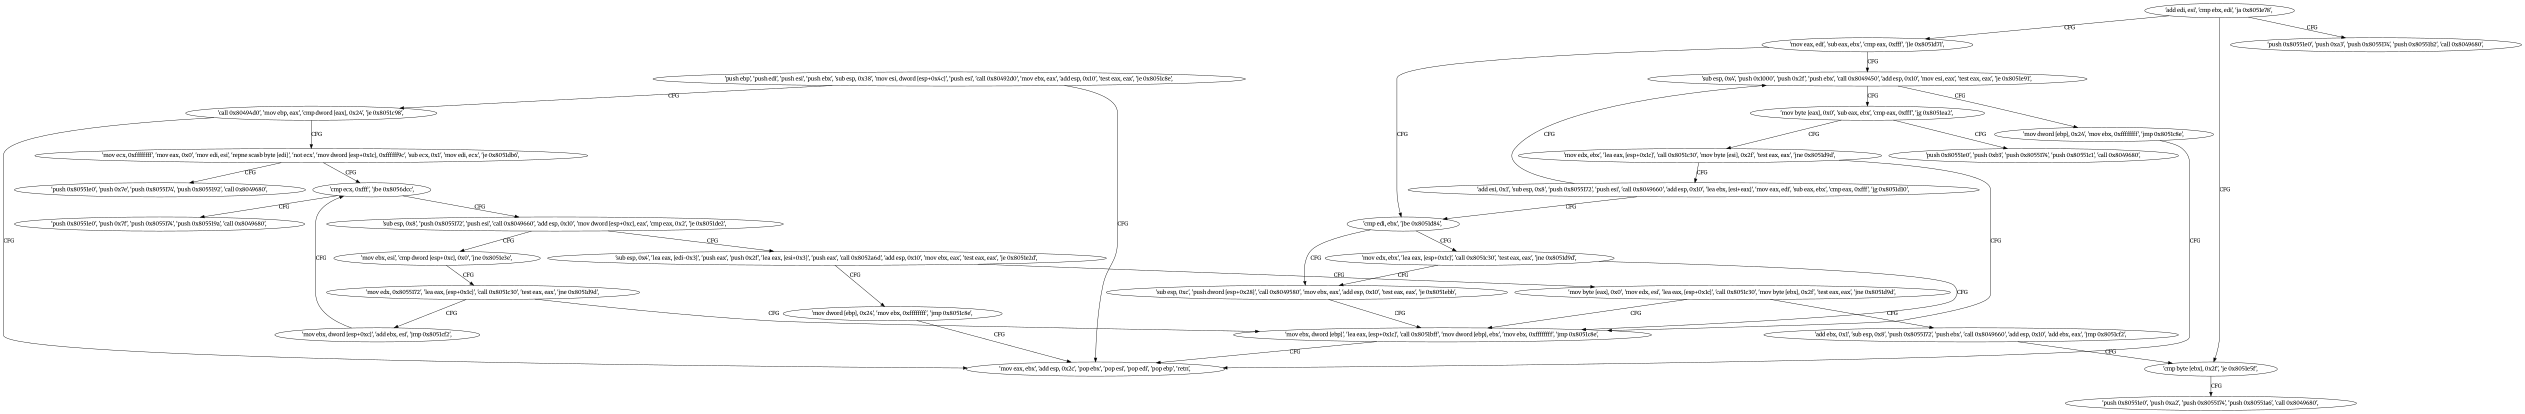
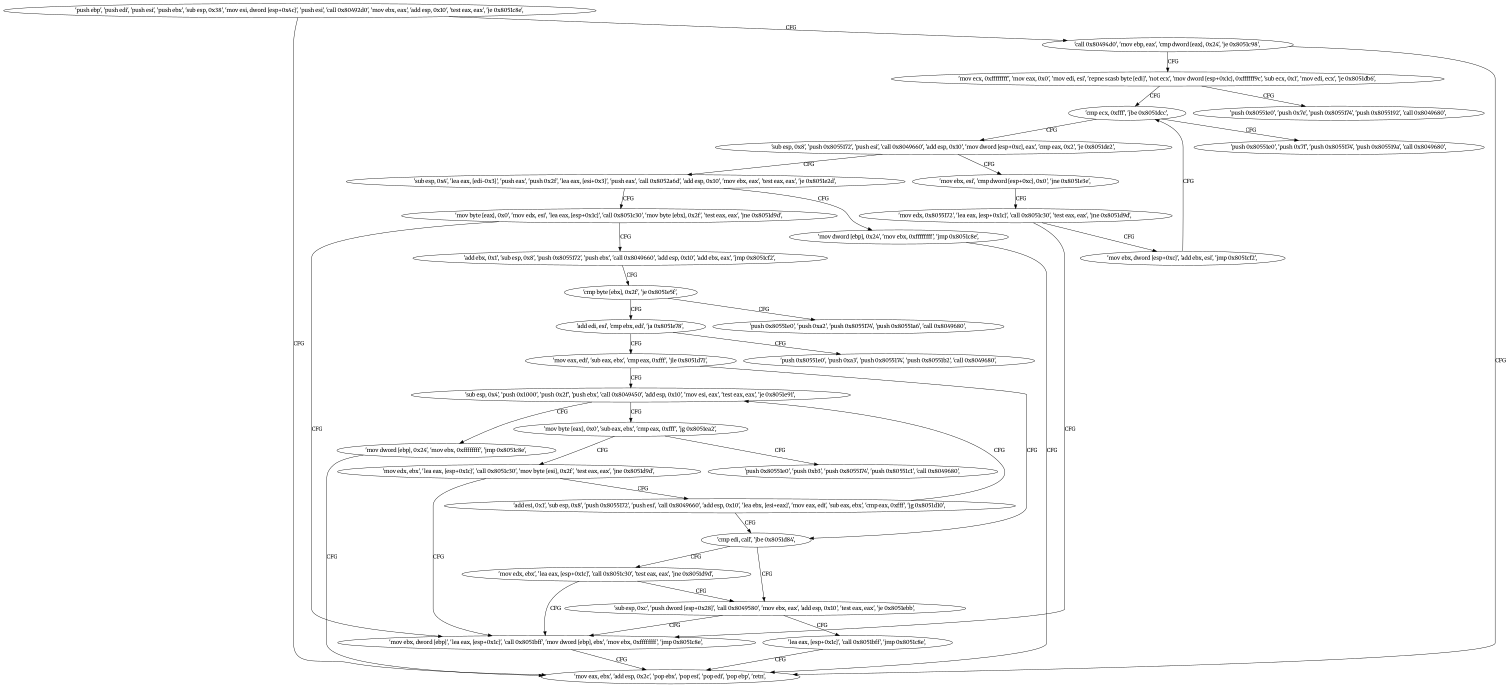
edge "'add edi, esi', 'cmp ebx, edi', 'ja 0x8051e78'," -> "'cmp byte [ebx], 0x2f', 'je 0x8051e5f',": reversed
node "'cmp ecx, 0xfff', 'jbe 0x8056dcc',": label "'cmp ecx, 0xfff', 'jbe 0x8056dcc'," -> "'cmp ecx, 0xfff', 'jbe 0x8051dcc',"
node "'cmp edi, ebx', 'jbe 0x8051d84',": label "'cmp edi, ebx', 'jbe 0x8051d84'," -> "'cmp edi, call', 'jbe 0x8051d84',"
node "'lea eax, [esp+0x1c]', 'call 0x8051bff', 'jmp 0x8051c8e',": added
